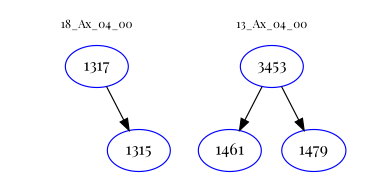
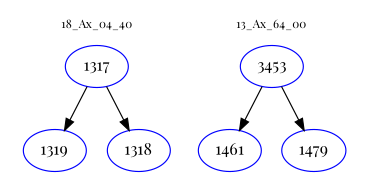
cluster "18_Ax_04_00": label "18_Ax_04_00" -> "18_Ax_04_40"
cluster "13_Ax_04_00": label "13_Ax_04_00" -> "13_Ax_64_00"
node "1319": added
node "1315": label "1315" -> "1318"
